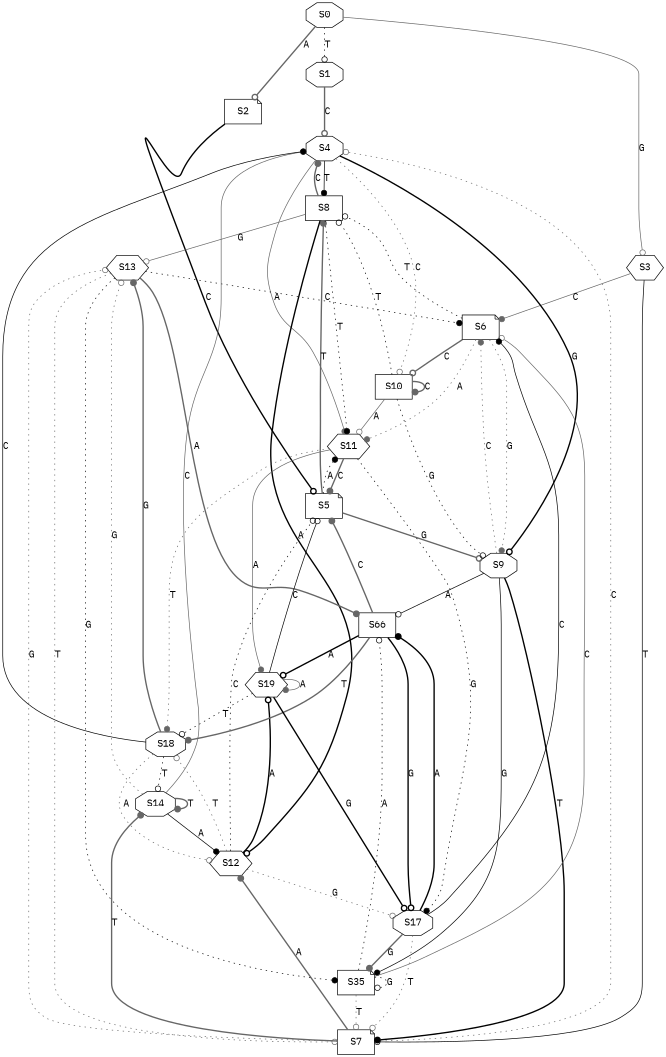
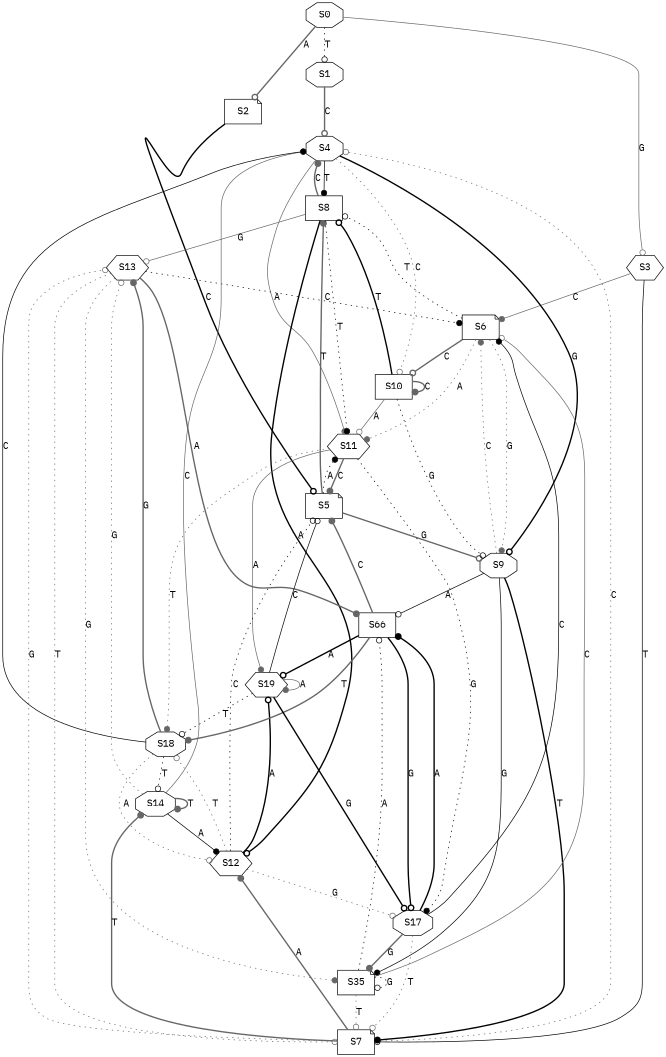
edge "S10" -> "S8": style dotted -> bold
edge "S13" -> "S35": color black -> gray40
